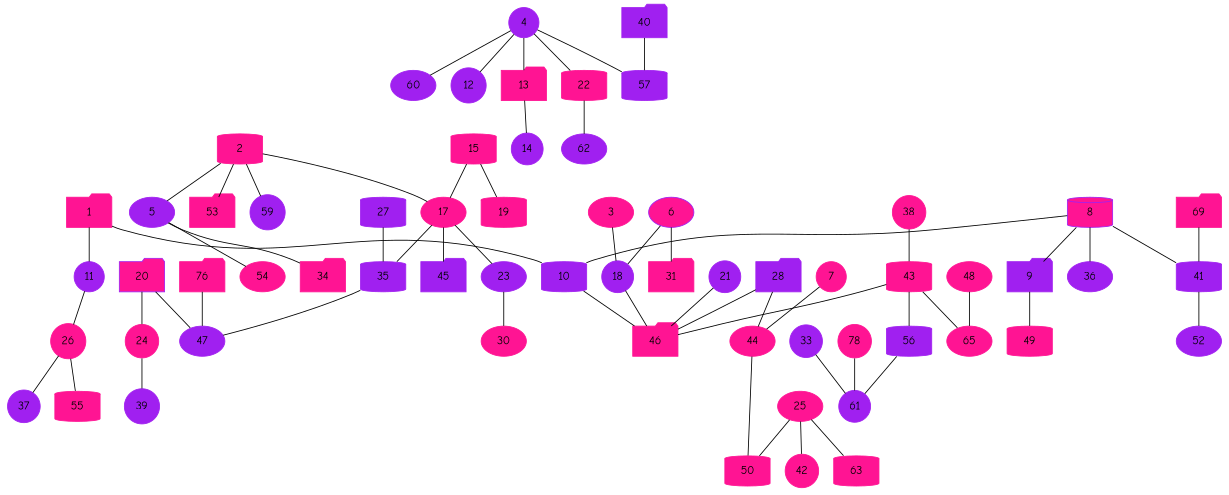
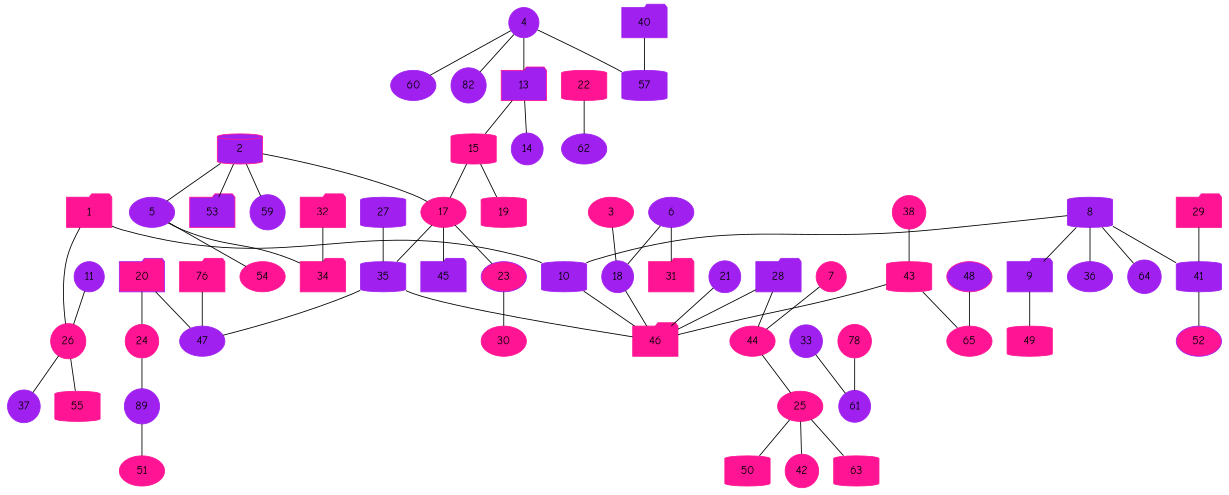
edge "4" -- "22": removed
node "12": label "12" -> "82"
node "13": fillcolor deeppink -> purple
edge "13" -- "15": added
node "2": fillcolor deeppink -> purple
node "53": fillcolor deeppink -> purple
node "32": added
node "6": fillcolor deeppink -> purple
node "8": fillcolor deeppink -> purple
node "69": label "69" -> "29"
edge "1" -- "11": now "1" -- "26"
node "23": fillcolor purple -> deeppink
node "48": fillcolor deeppink -> purple
node "64": added
edge "35" -- "46": added
node "56": removed
node "52": fillcolor purple -> deeppink
node "39": label "39" -> "89"
edge "44" -- "50": now "44" -- "25"
node "51": added
